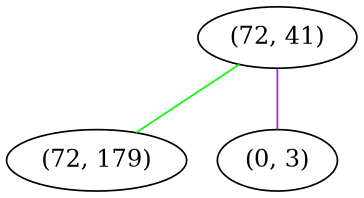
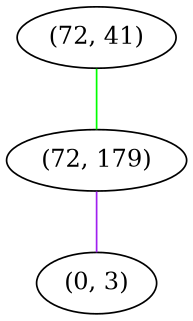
edge "(72, 41)" -- "(0, 3)": now "(72, 179)" -- "(0, 3)"
